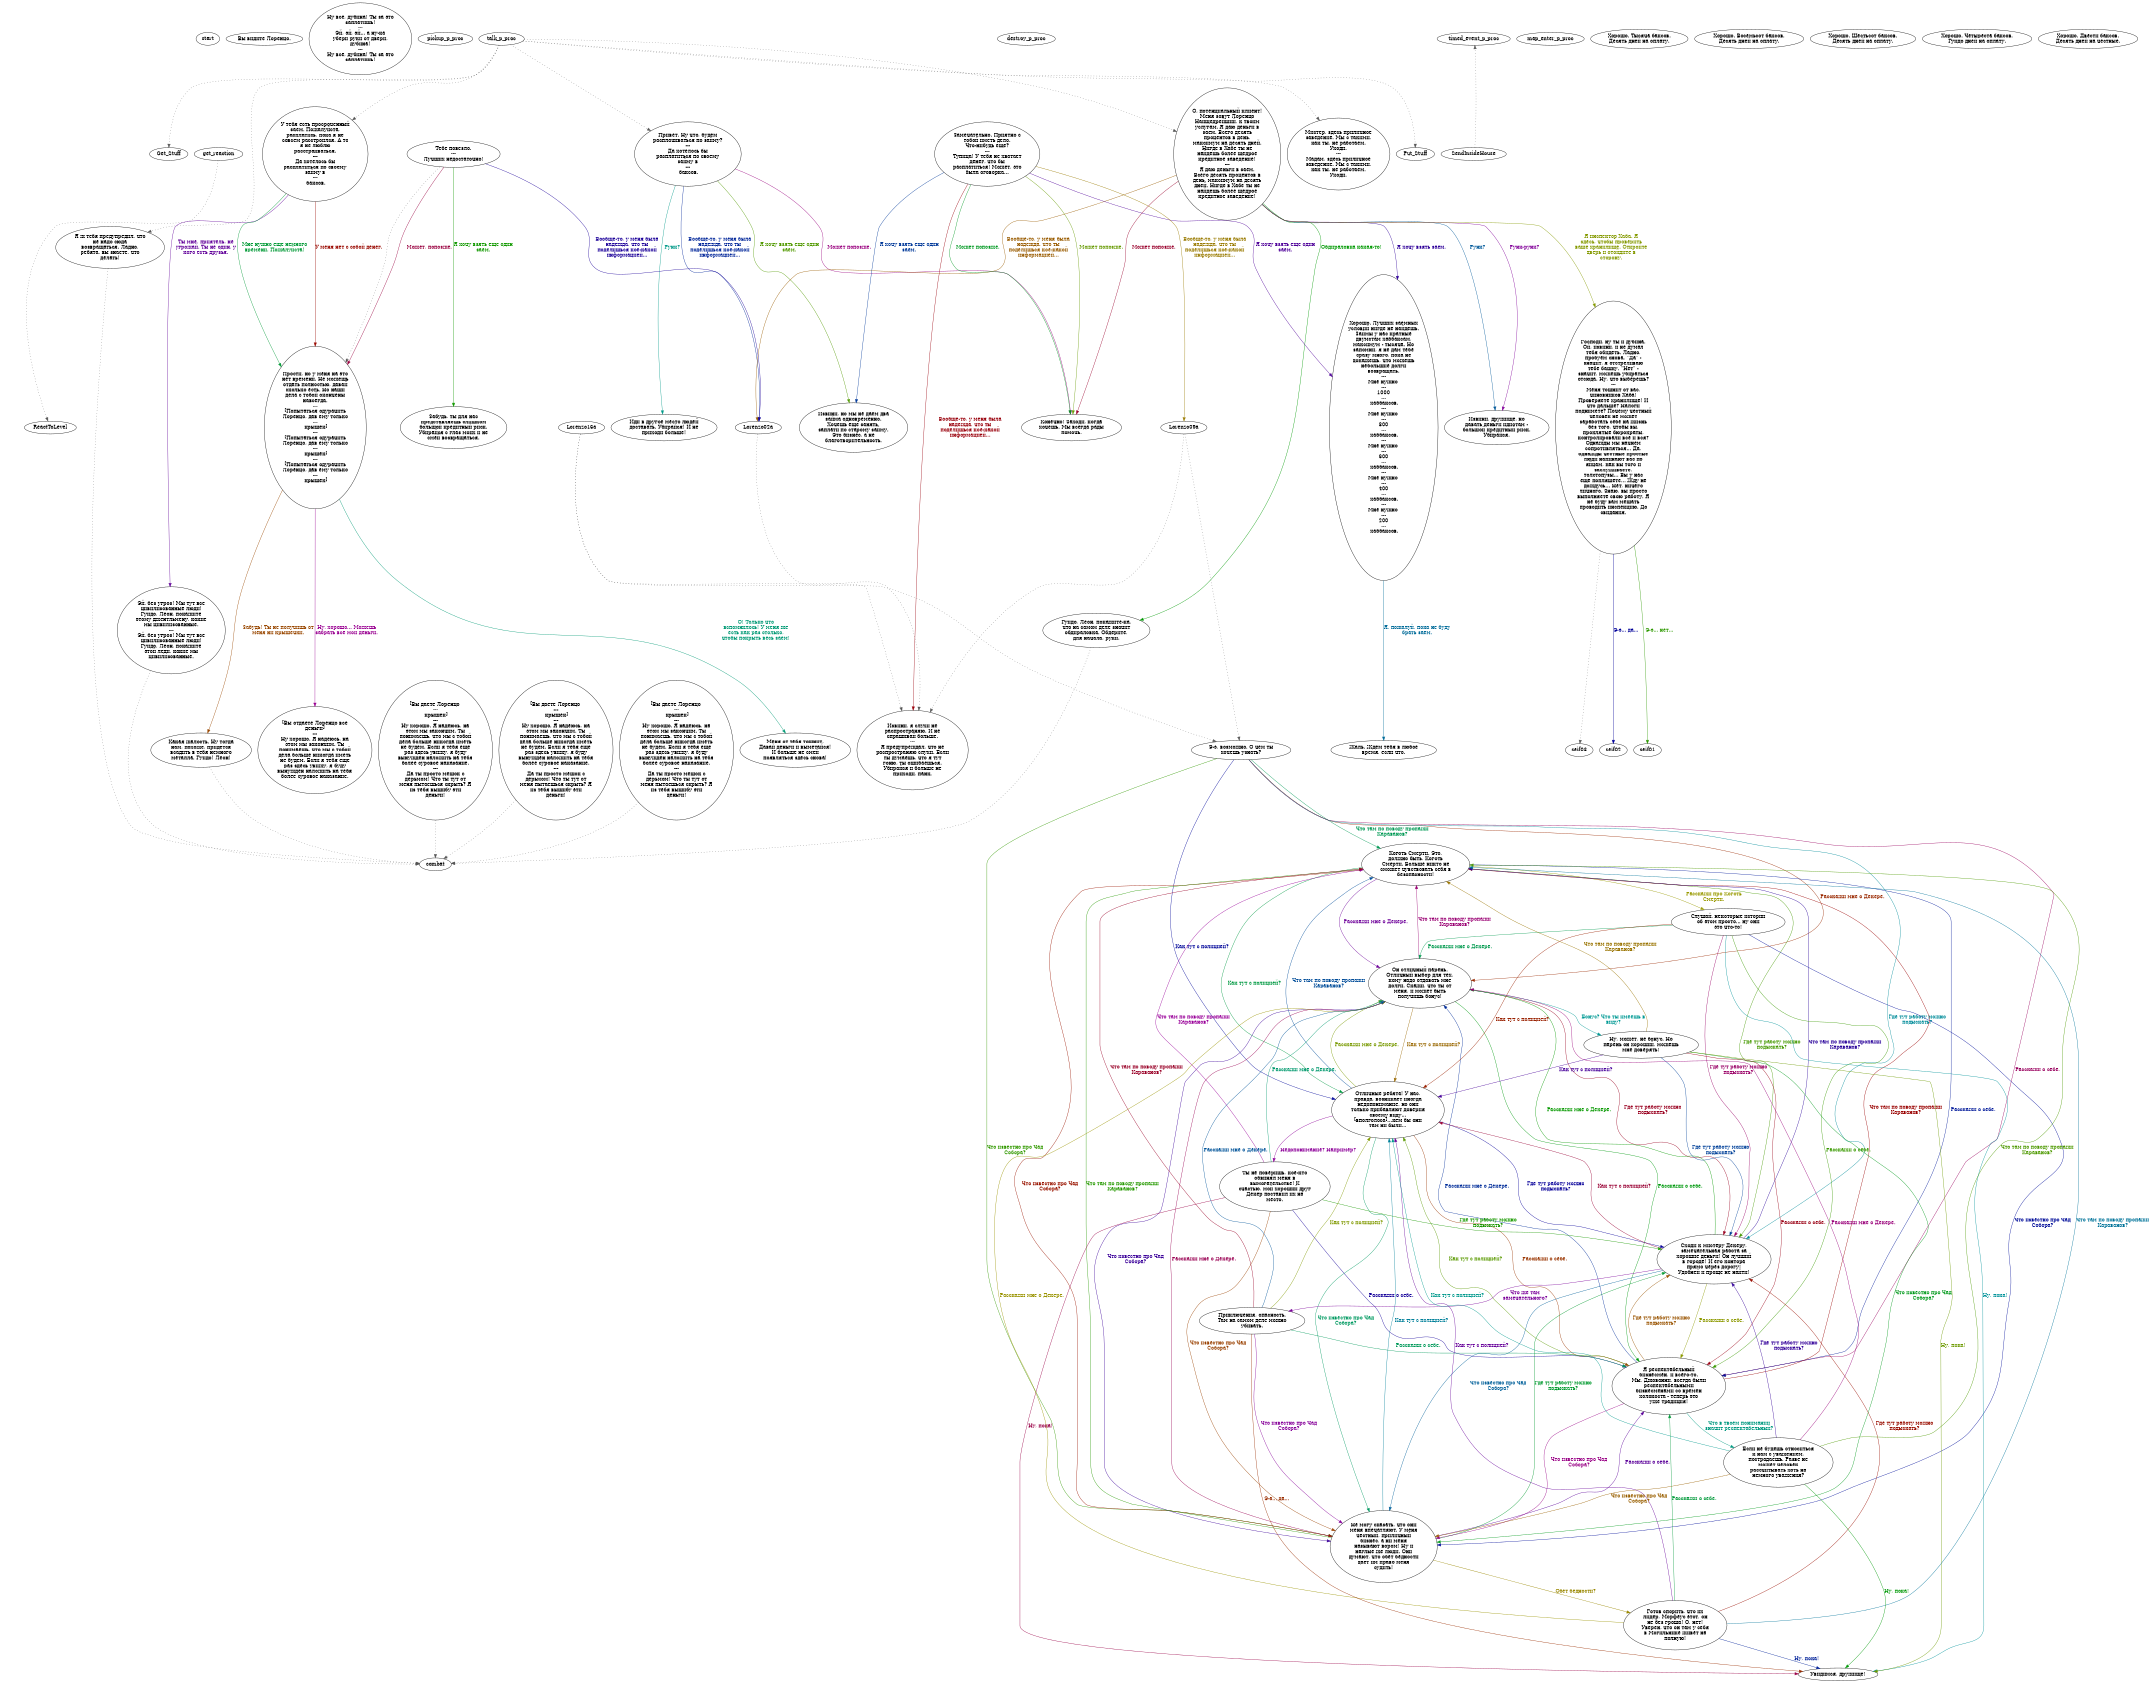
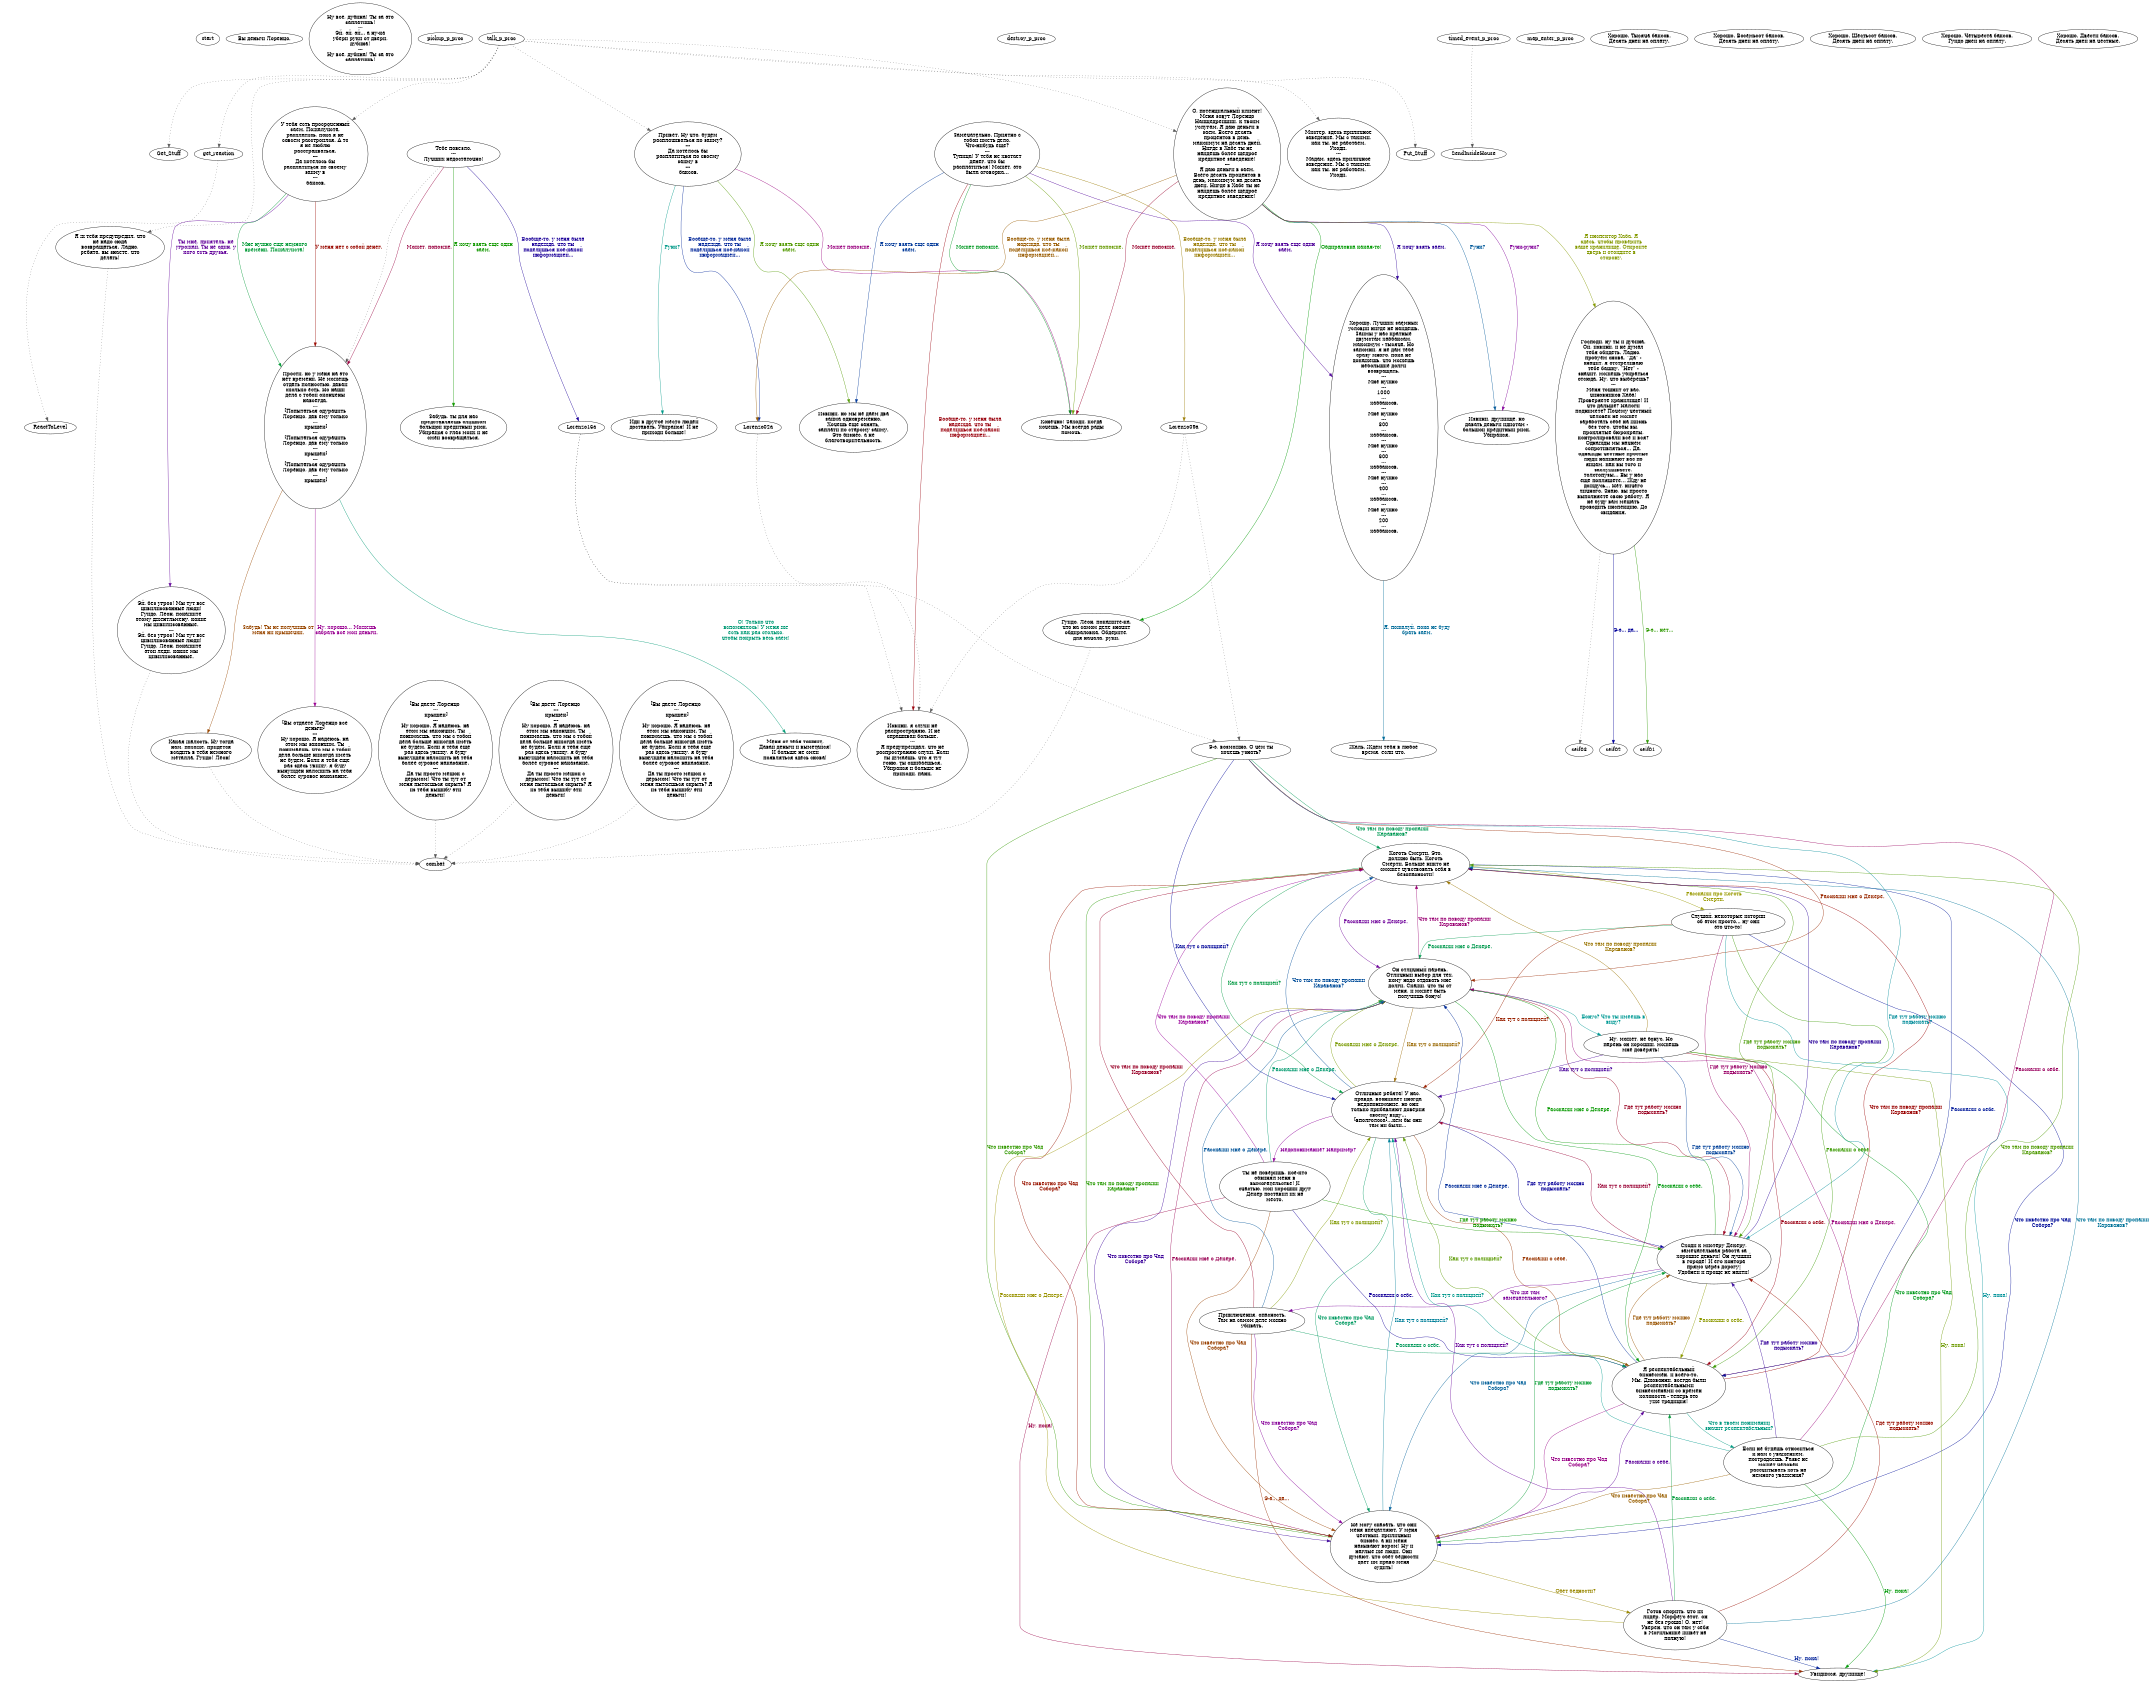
node "Вы видите Лоренцо.": label "Вы видите Лоренцо." -> "Вы деньги Лоренцо."
edge "talk_p_proc" -> "get_reaction": added
edge "SendInsideHouse" -> "timed_event_p_proc": reversed
edge "Тебе повезло. --- Лучших недостаточно!" -> "Lorenzo02a": now "Тебе повезло. --- Лучших недостаточно!" -> "Lorenzo16a"
